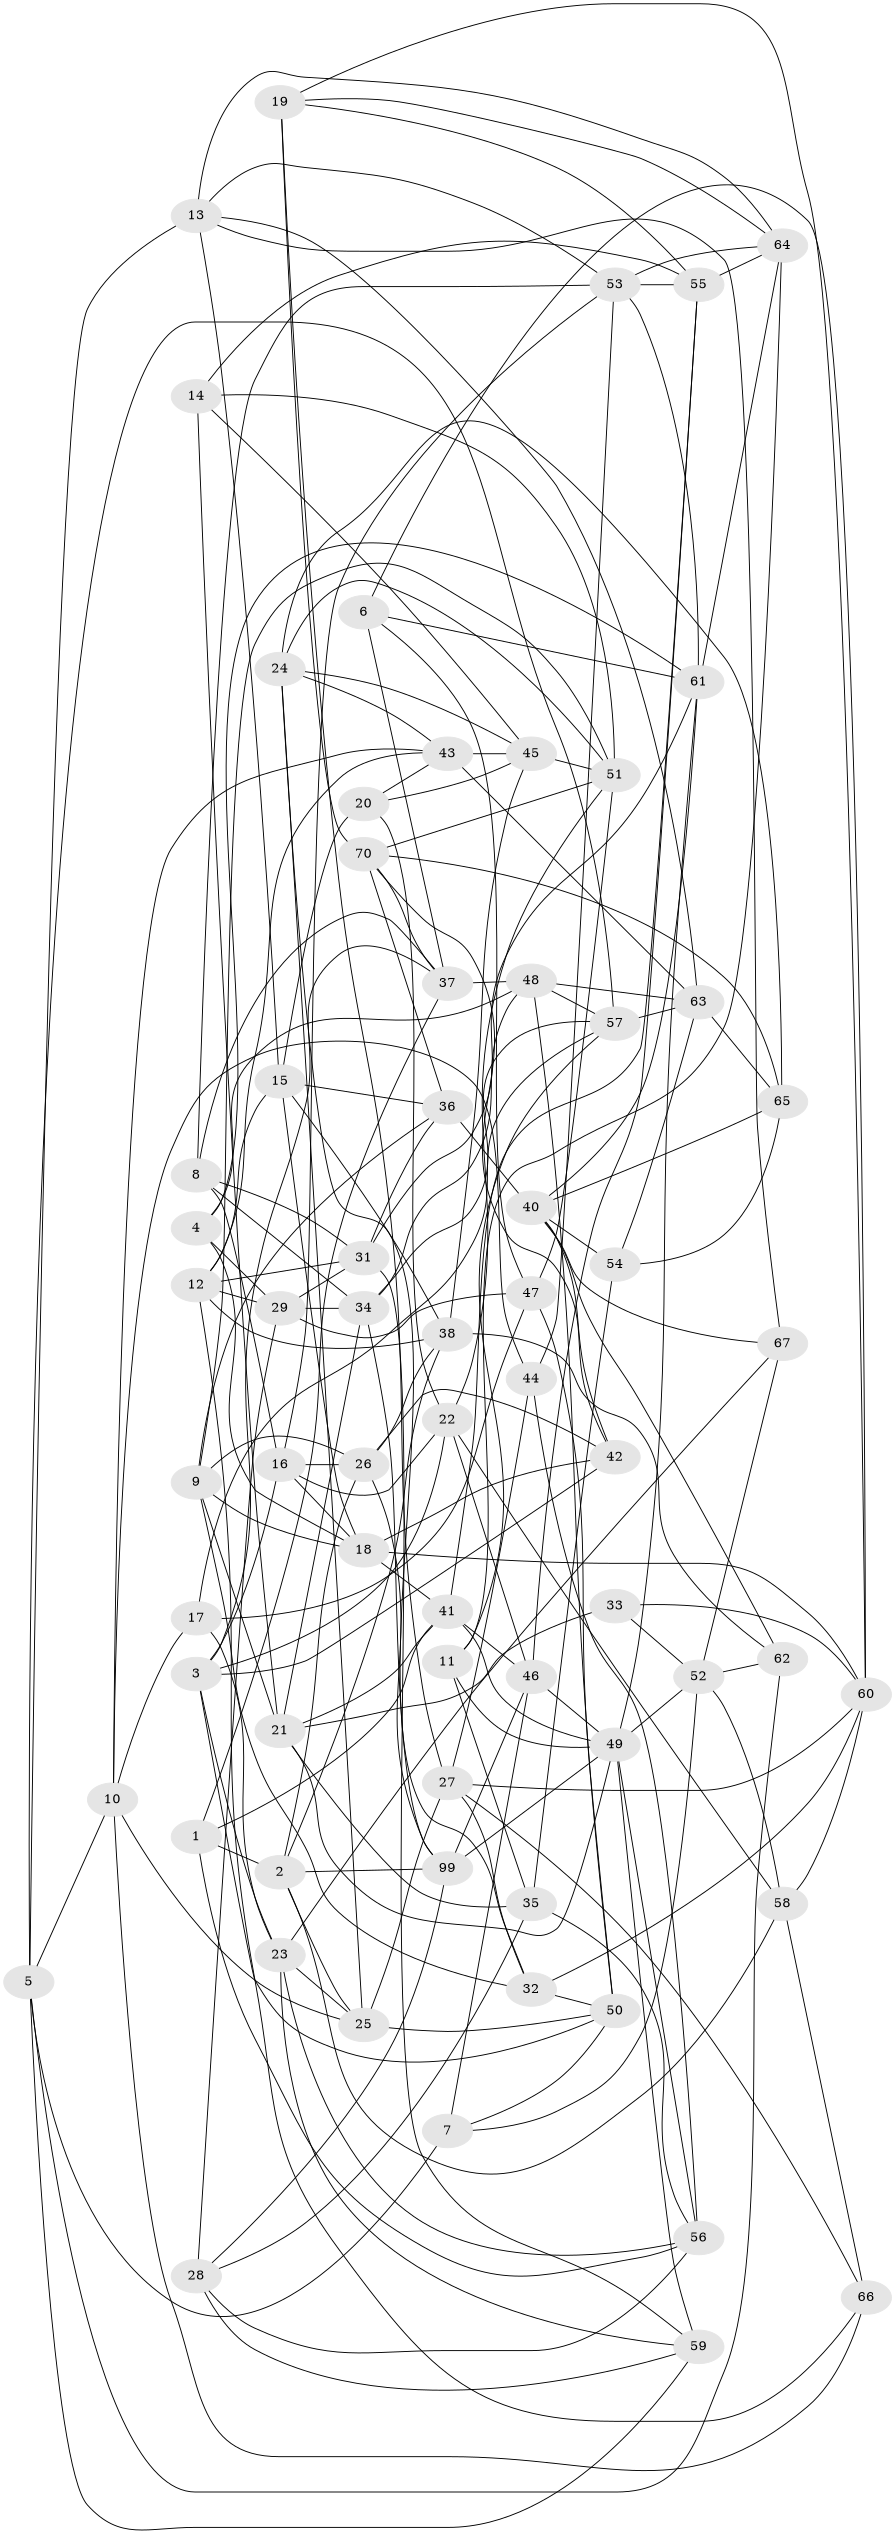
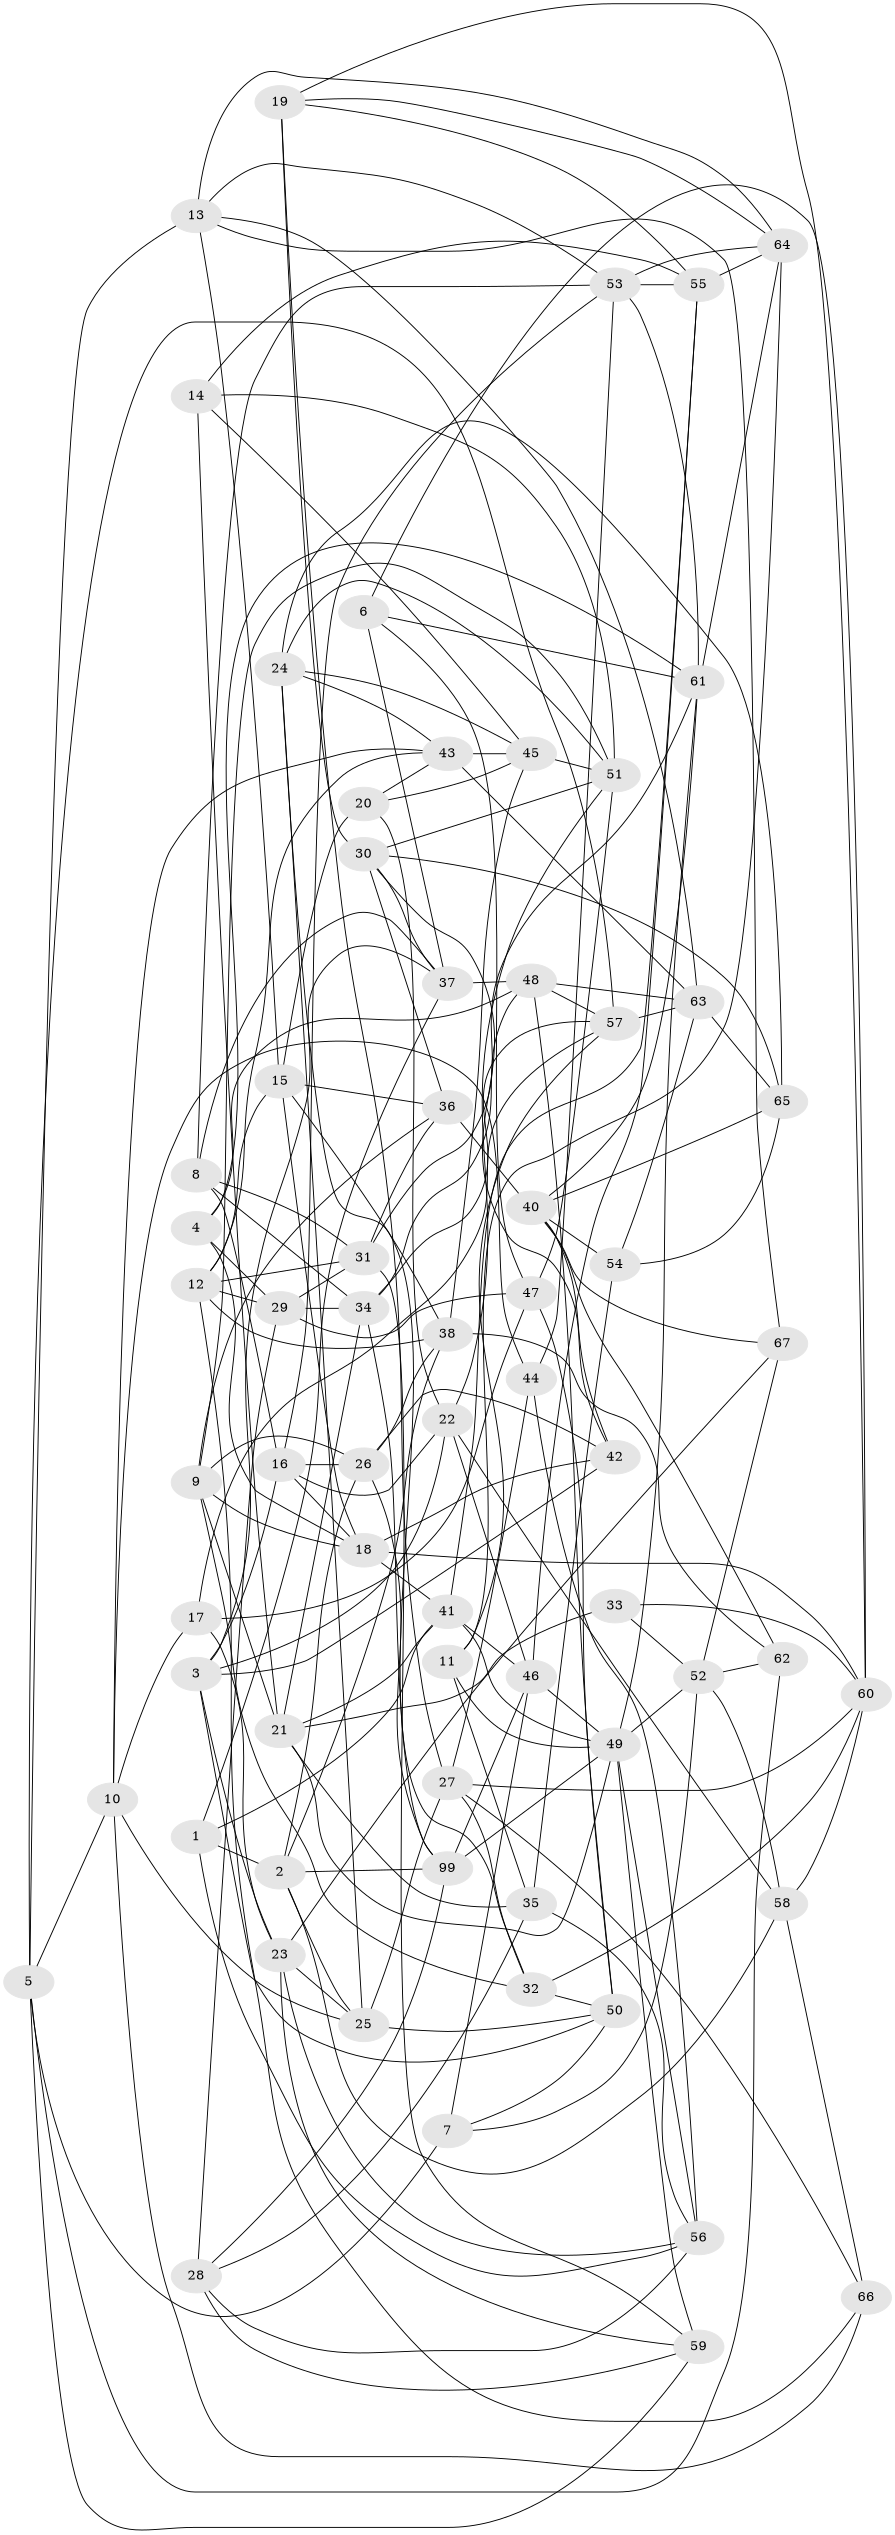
node "70": label "70" -> "30"
